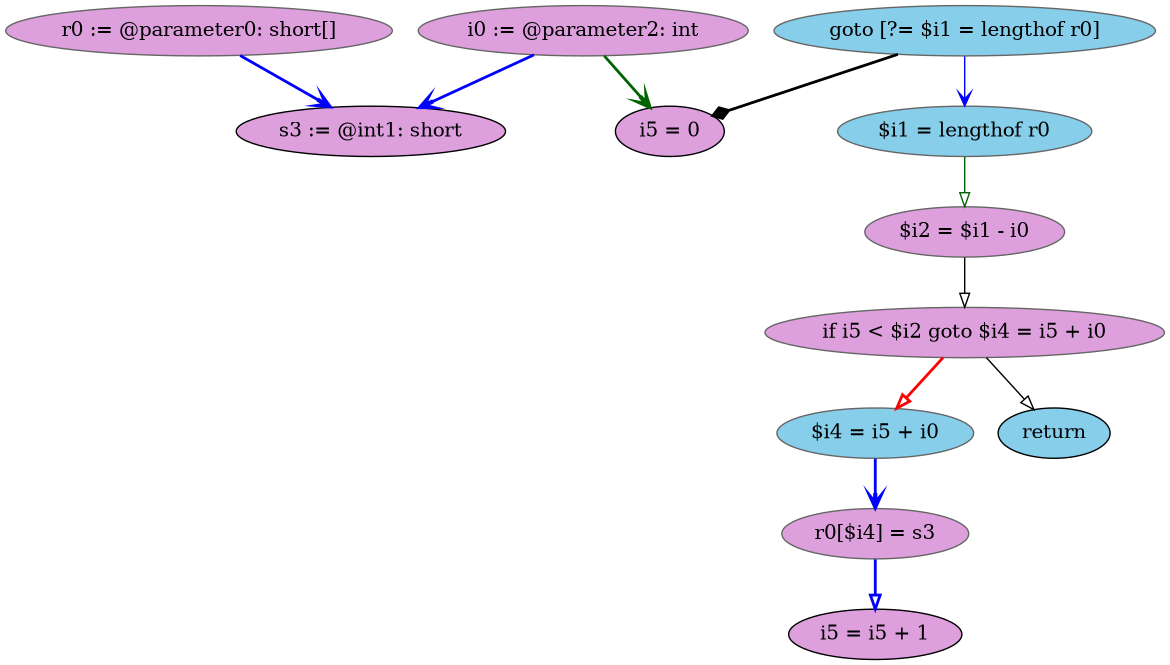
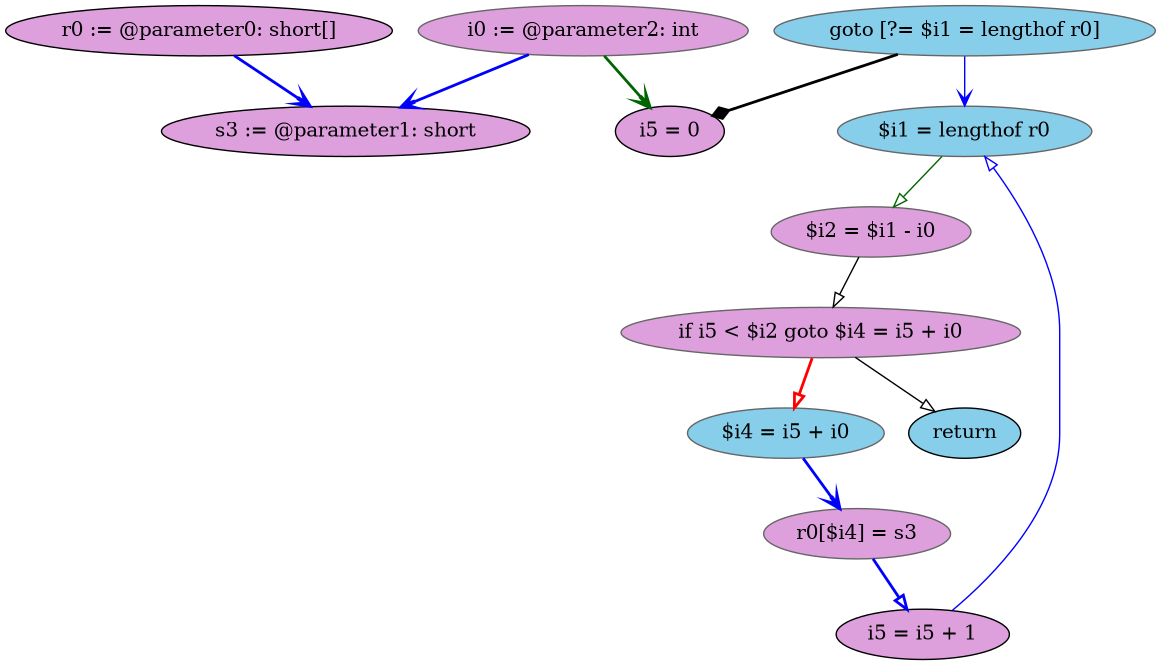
node "r0 := @parameter0: short[]": color gray40 -> black
node "s3 := @int1: short": label "s3 := @int1: short" -> "s3 := @parameter1: short"
edge "i5 = i5 + 1" -> "$i1 = lengthof r0": added
